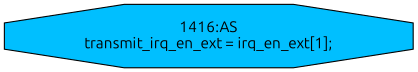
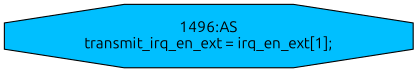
node "1416:AS transmit_irq_en_ext = irq_en_ext[1];": label "1416:AS transmit_irq_en_ext = irq_en_ext[1];" -> "1496:AS transmit_irq_en_ext = irq_en_ext[1];"
